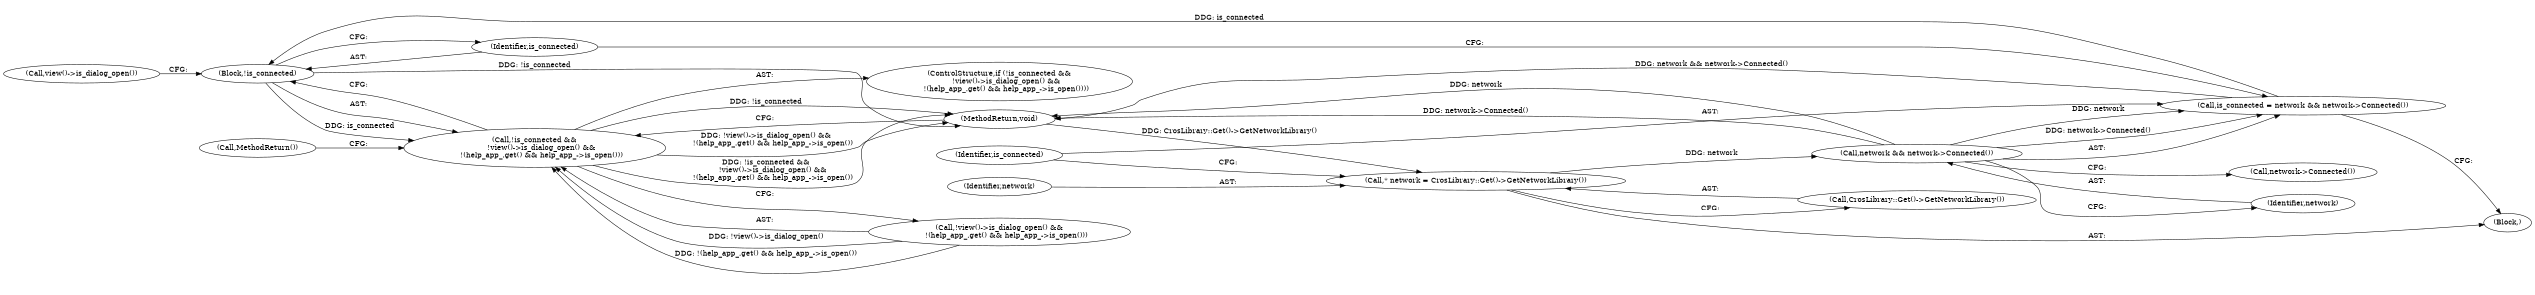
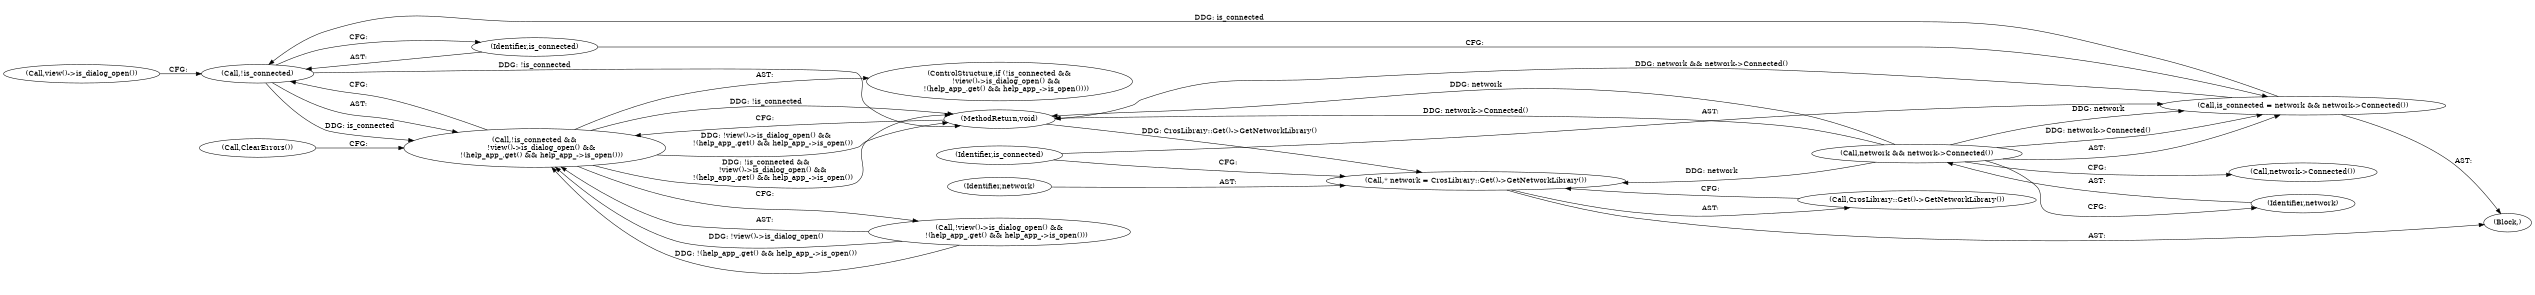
node "(Block,!is_connected)": label "(Block,!is_connected)" -> "(Call,!is_connected)"
node "(Call,MethodReturn())": label "(Call,MethodReturn())" -> "(Call,ClearErrors())"
edge "(Call,is_connected = network && network->Connected())" -> "(Block,)": label "CFG: " -> "AST: "
edge "(Call,* network = CrosLibrary::Get()->GetNetworkLibrary())" -> "(Call,network && network->Connected())": reversed
edge "(Call,CrosLibrary::Get()->GetNetworkLibrary())" -> "(Call,* network = CrosLibrary::Get()->GetNetworkLibrary())": label "AST: " -> "CFG: "
edge "(Call,* network = CrosLibrary::Get()->GetNetworkLibrary())" -> "(Call,CrosLibrary::Get()->GetNetworkLibrary())": label "CFG: " -> "AST: "
